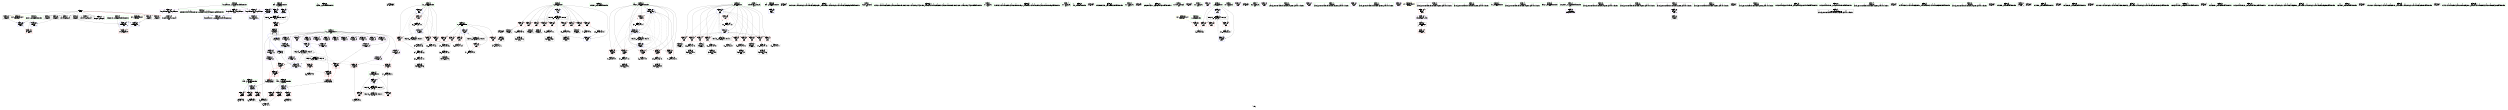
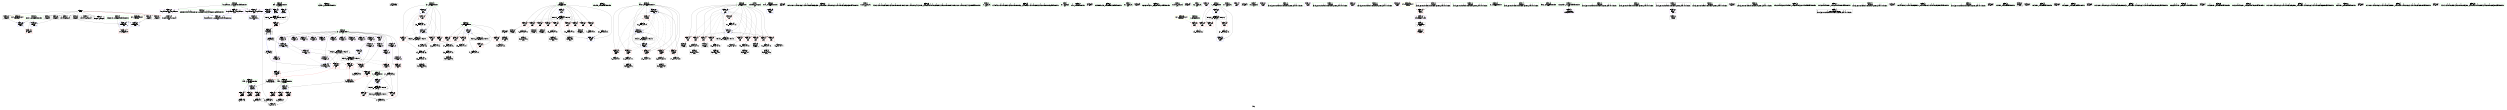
node "NodeID: 101": added
